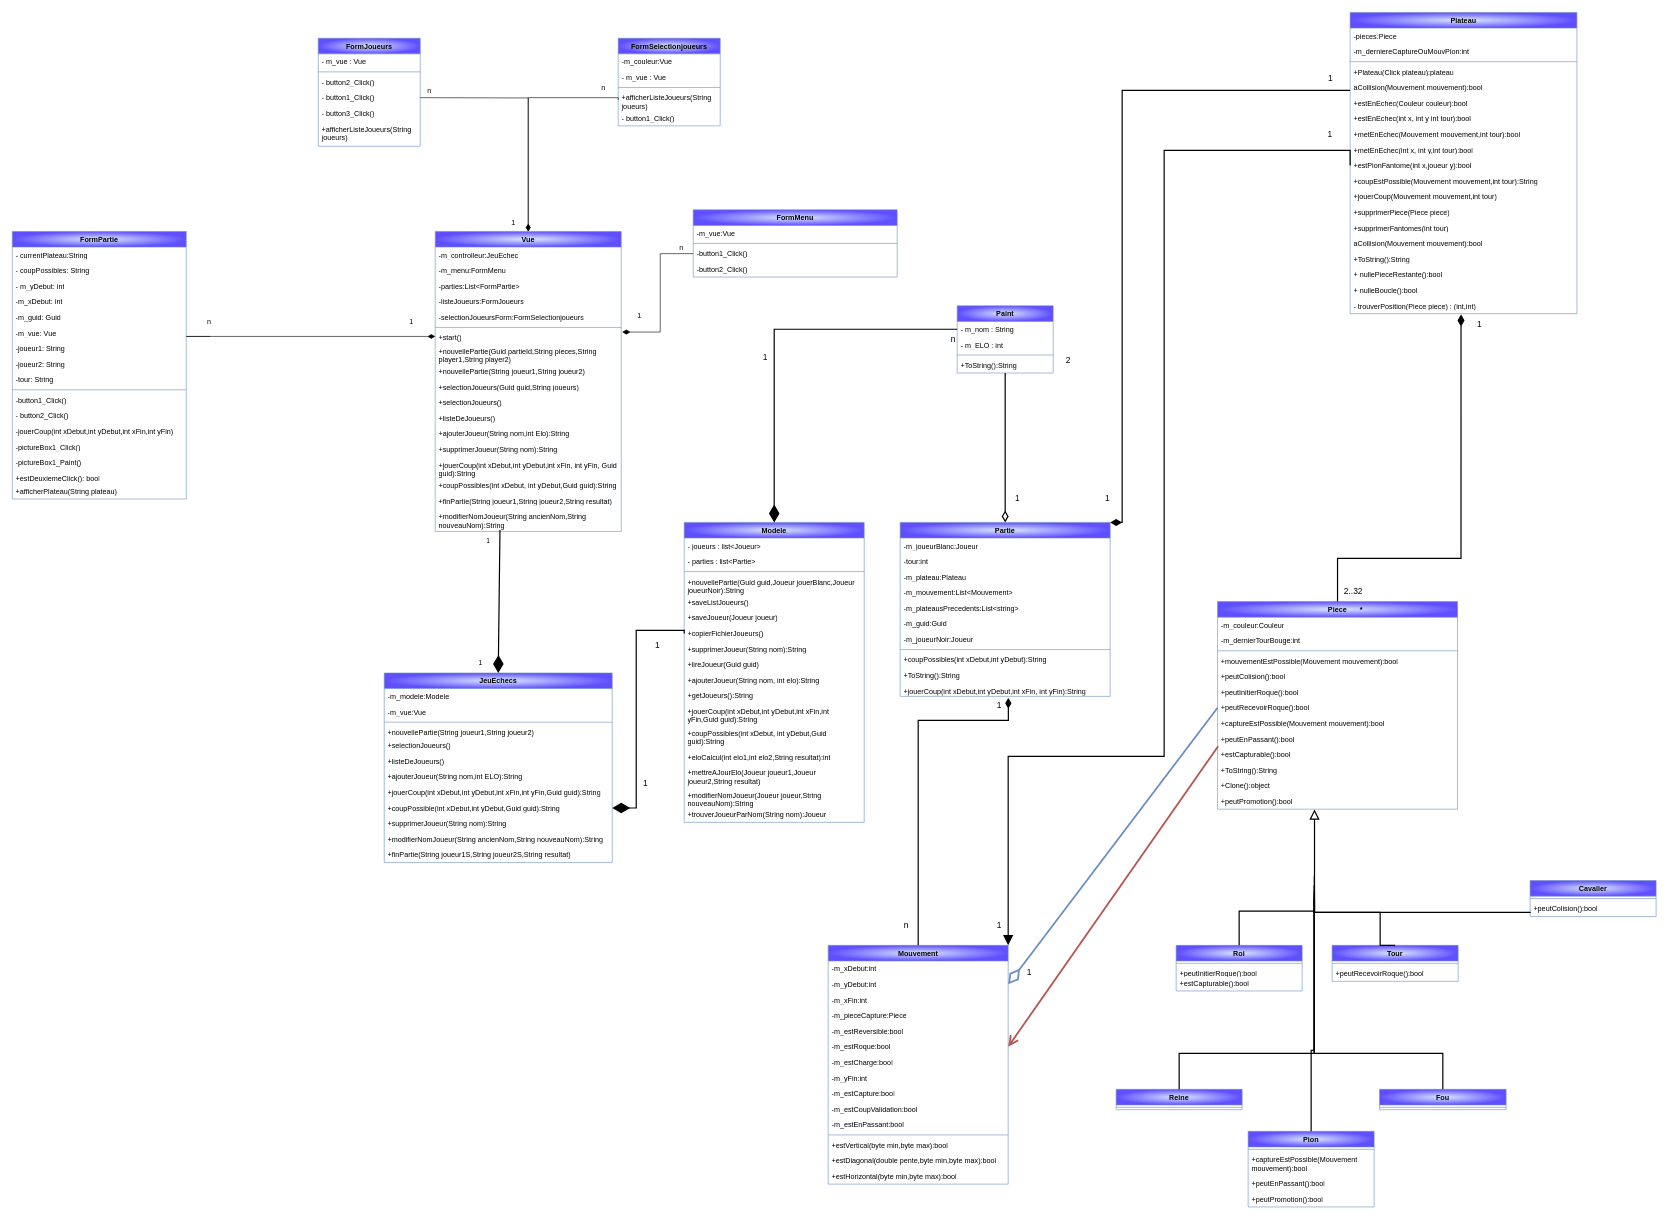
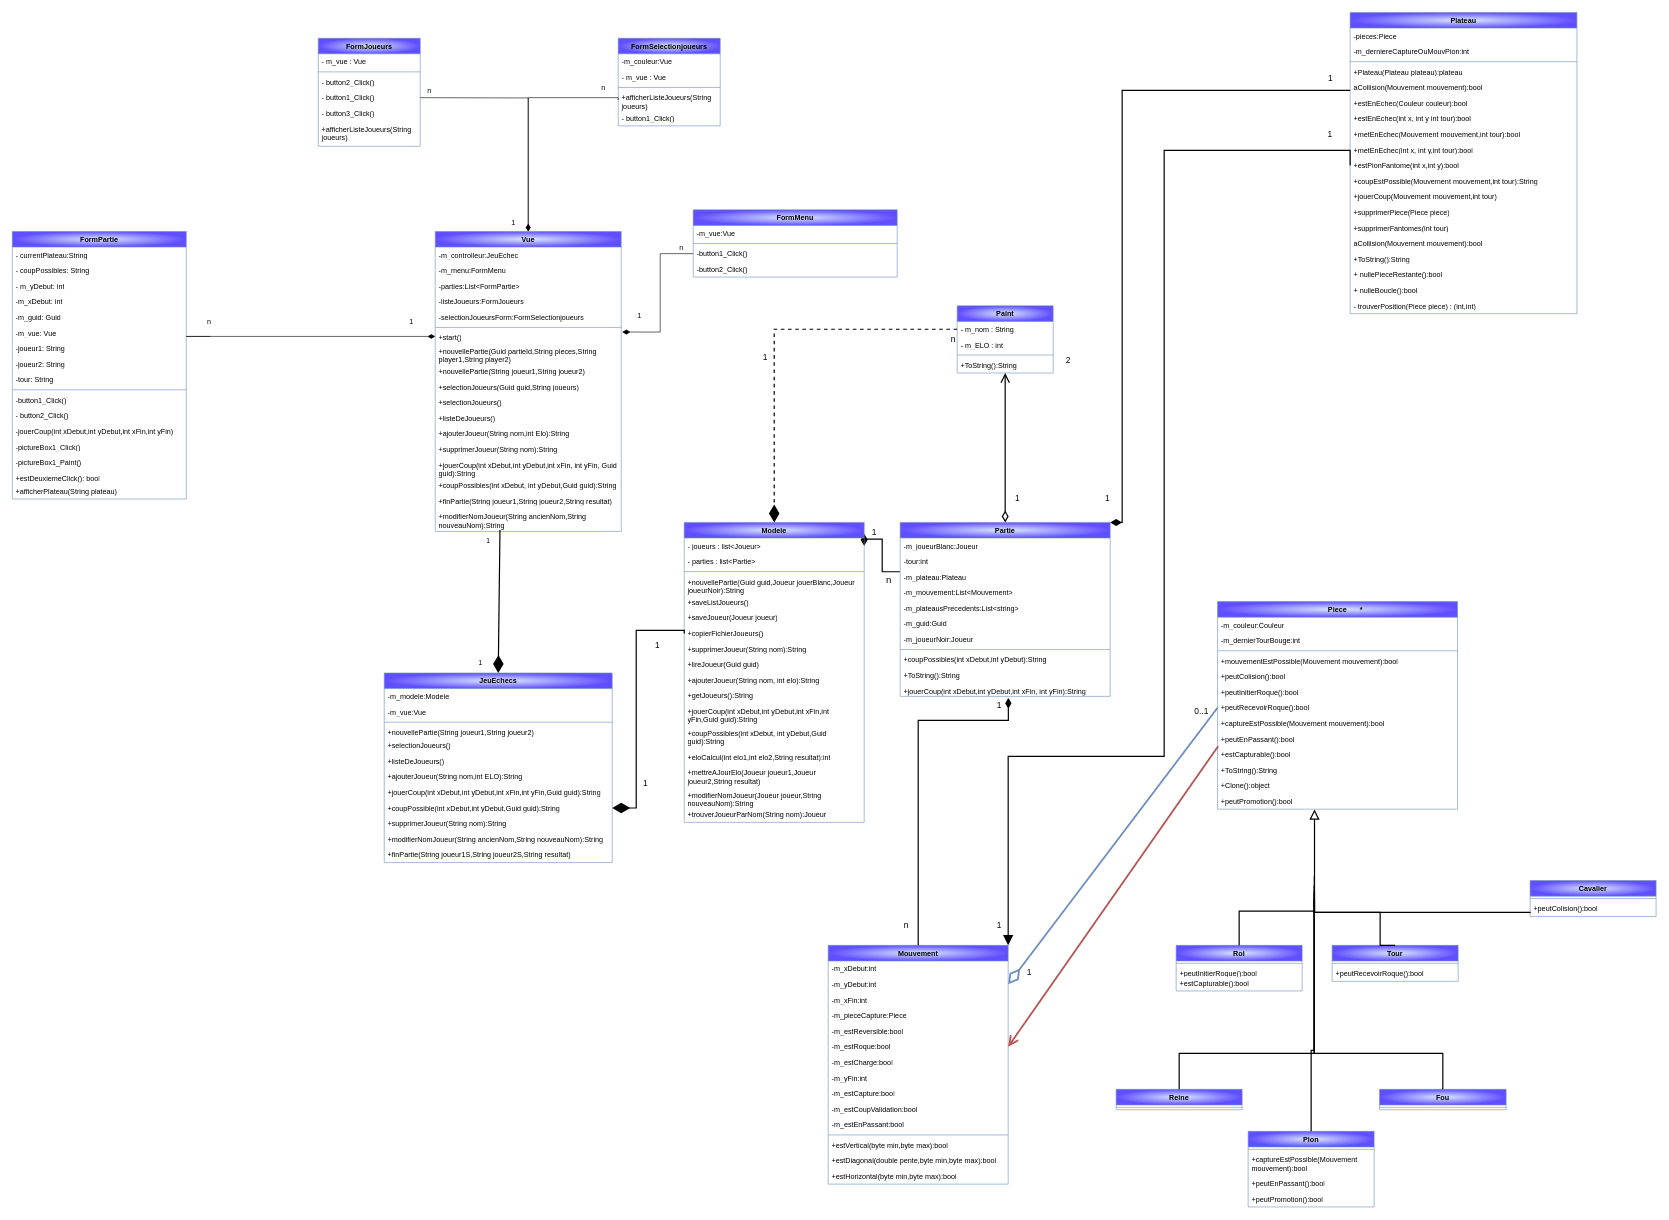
node "+Plateau(Click plateau):plateau": label "+Plateau(Click plateau):plateau" -> "+Plateau(Plateau plateau):plateau"
node "+estPionFantome(int x,joueur y):bool": label "+estPionFantome(int x,joueur y):bool" -> "+estPionFantome(int x,int y):bool"
edge "- m_nom : String" -> "Modele": style solid -> dashed
edge "Paint" -> "Partie": arrowhead none -> open
edge "Piece *" -> "- trouverPosition(Piece piece) : (int,int)": removed, label "1"
edge "-m_plateau:Plateau" -> "- joueurs : list<Joueur>": added, labels "n", "1"
node "2..32": removed
node "0..1": added
